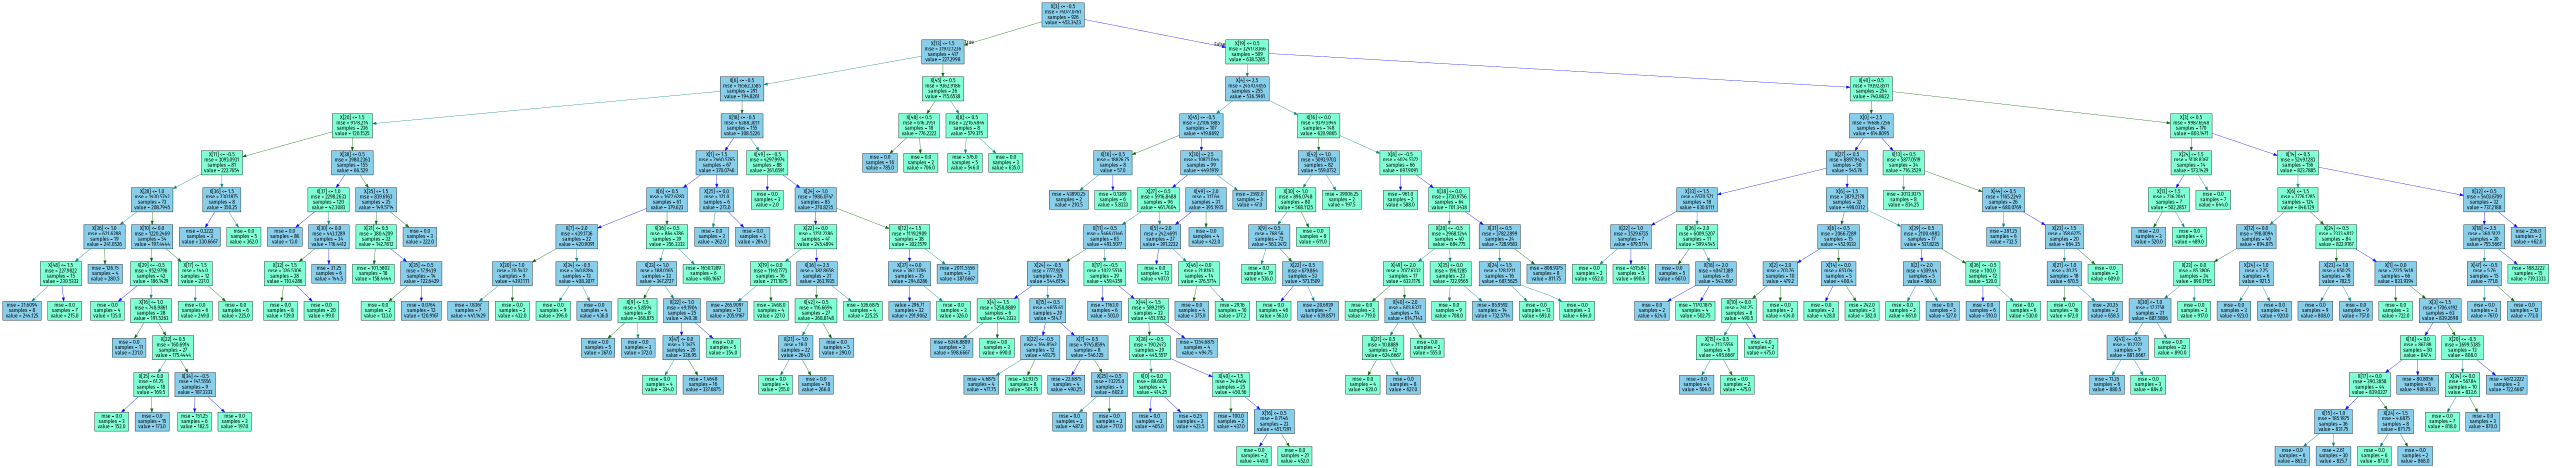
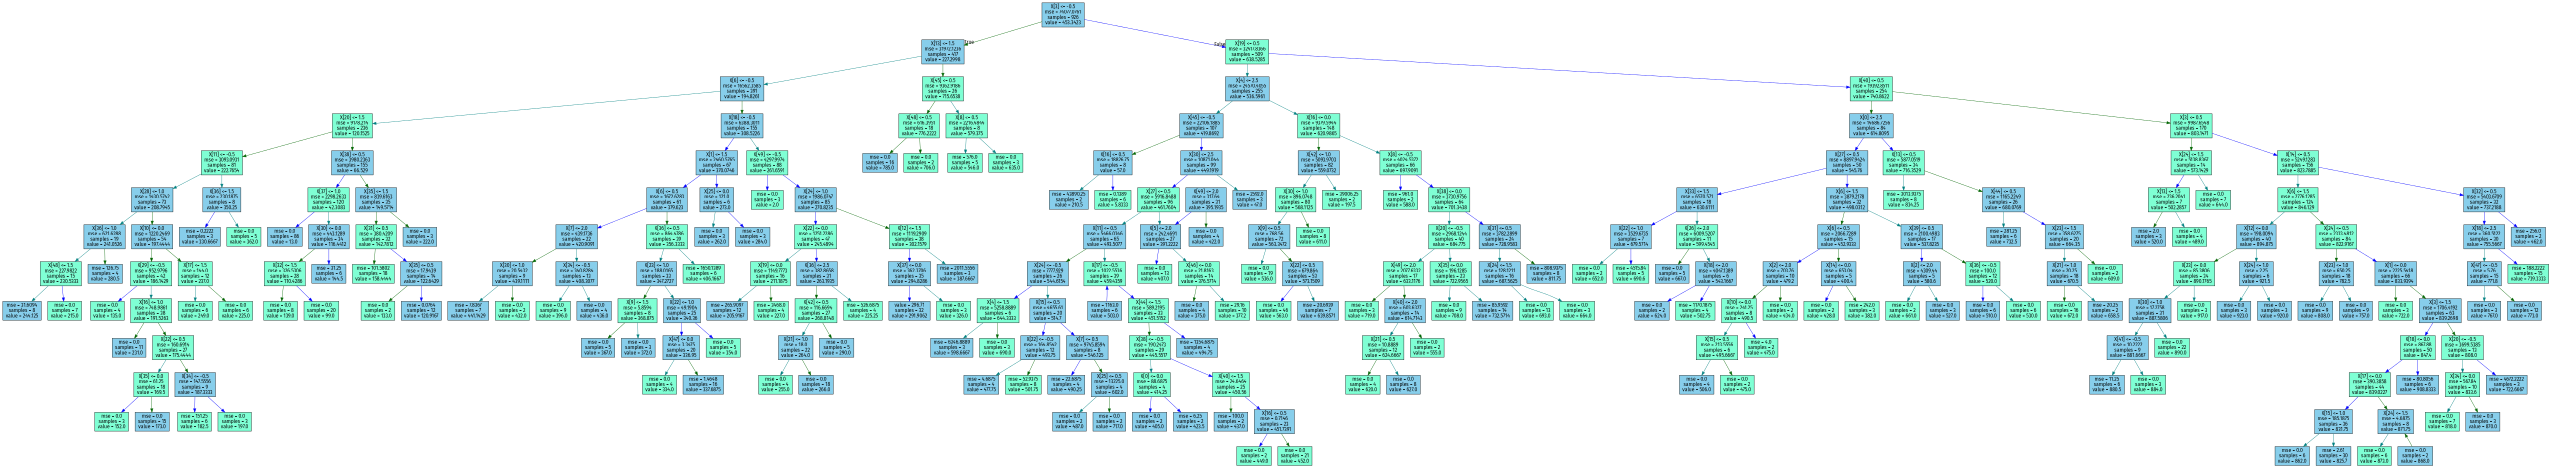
edge "X[12] <= 0.0 mse = 198.0094 samples = 40 value = 894.875" -> "X[24] <= 1.0 mse = 2.25 samples = 6 value = 921.5": added
edge "X[17] <= -0.5 mse = 1022.5536 samples = 39 value = 459.4359" -> "mse = 1163.0 samples = 6 value = 503.0": reversed
edge "X[24] <= 1.5 mse = 4.6875 samples = 8 value = 871.75" -> "mse = 0.0 samples = 2 value = 868.0": reversed
